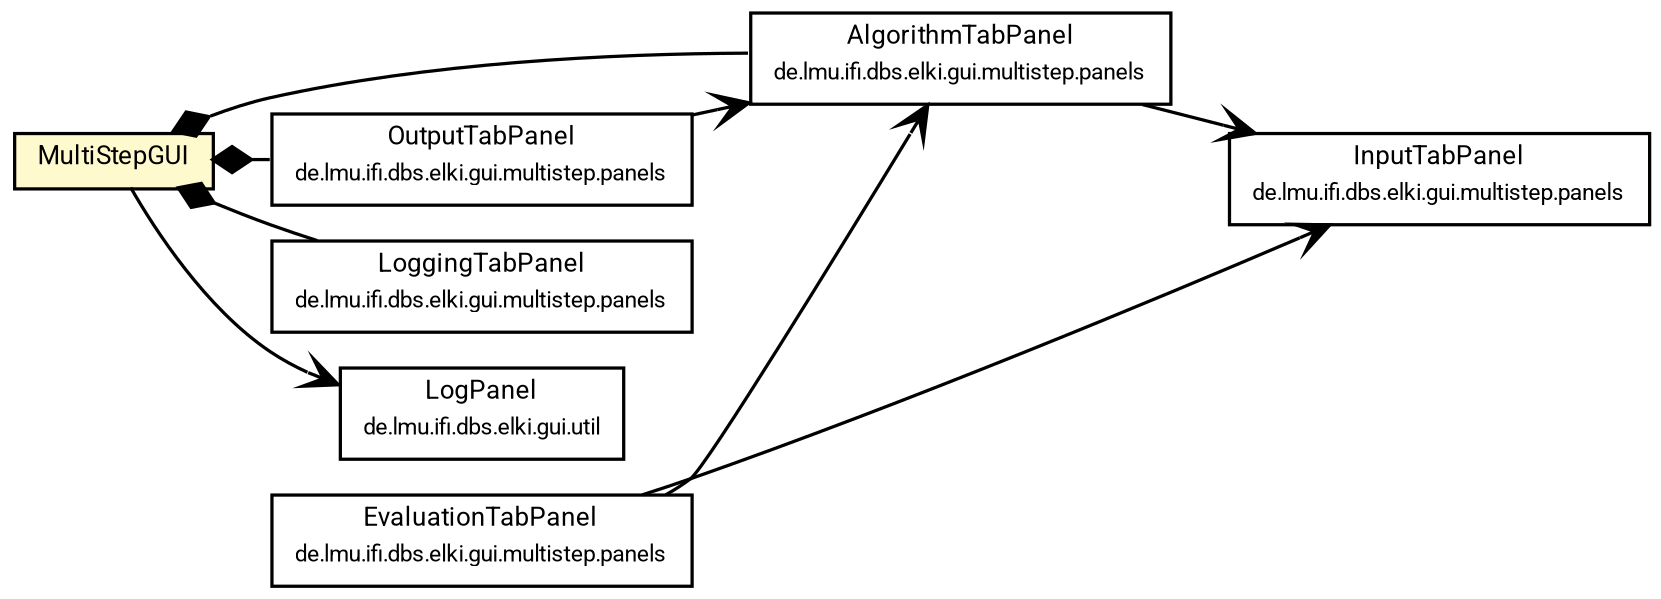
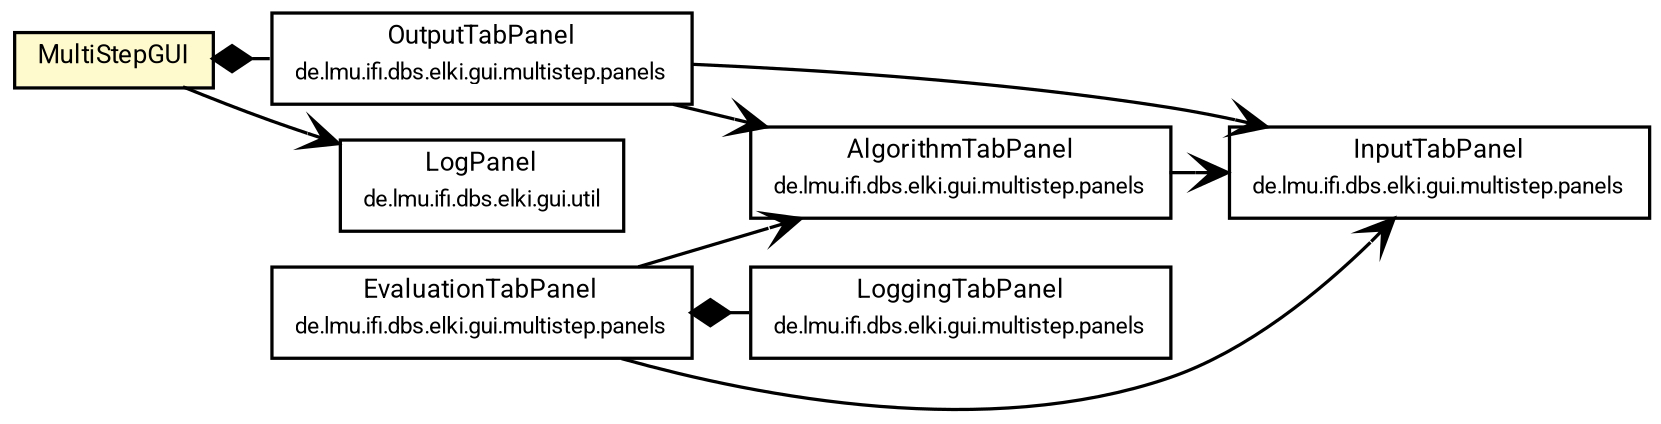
edge "AlgorithmTabPanel" -> "MultiStepGUI": removed
edge "OutputTabPanel" -> "InputTabPanel": added
edge "LoggingTabPanel" -> "MultiStepGUI": now "LoggingTabPanel" -> "EvaluationTabPanel"
